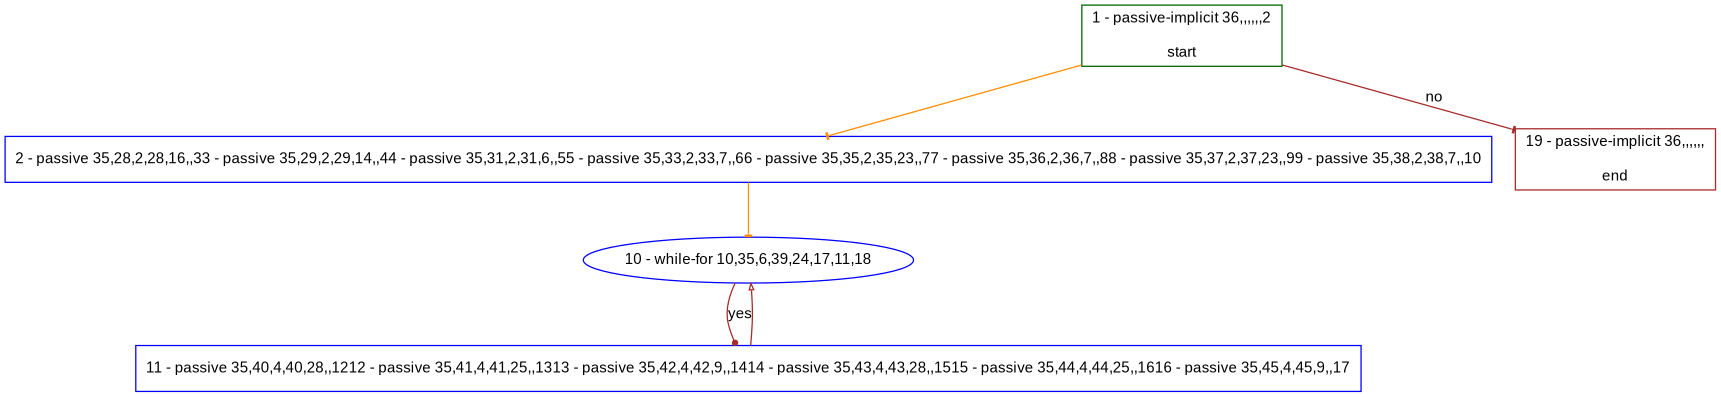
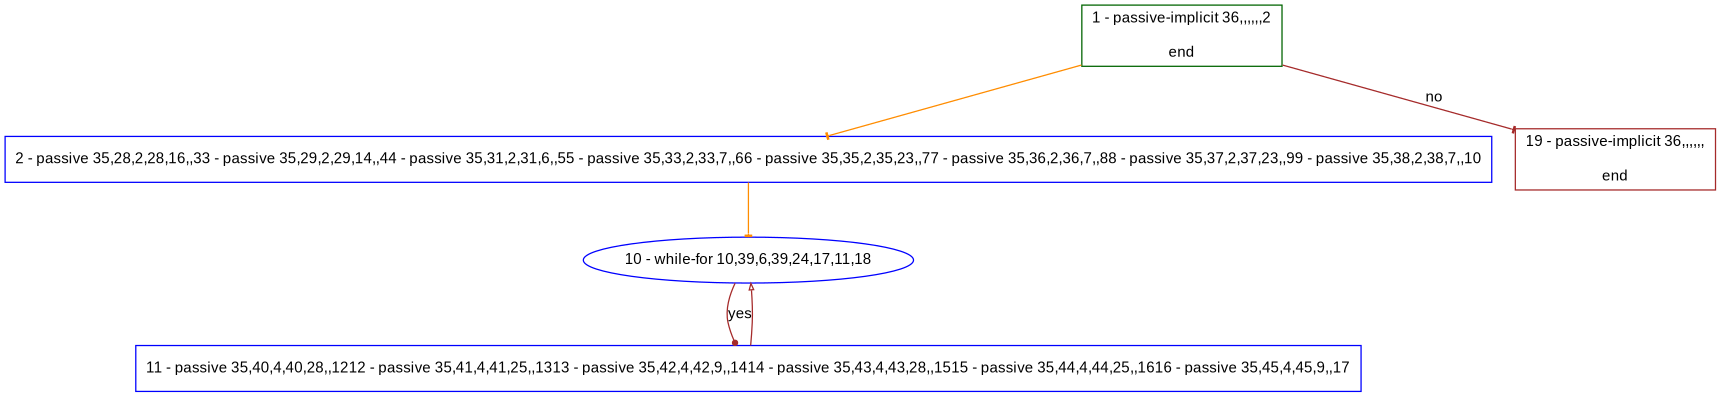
node "1 - passive-implicit 36,,,,,,2 start": label "1 - passive-implicit 36,,,,,,2 start" -> "1 - passive-implicit 36,,,,,,2 end"
node "10 - while-for 10,35,6,39,24,17,11,18": label "10 - while-for 10,35,6,39,24,17,11,18" -> "10 - while-for 10,39,6,39,24,17,11,18"
